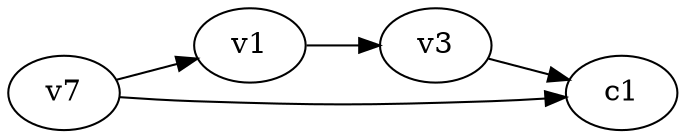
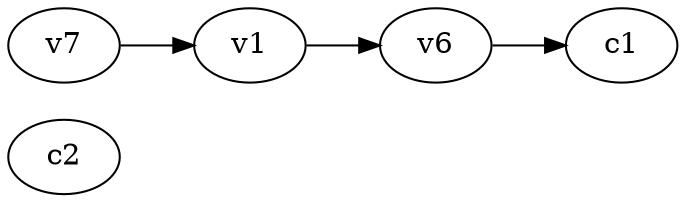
node "v3": label "v3" -> "v6"
edge "v7" -> "c1": removed
node "c2": added
